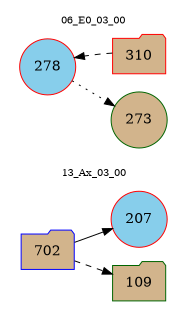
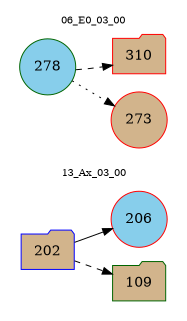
edge "310" -> "278": reversed
node "278": color red -> darkgreen
node "273": color darkgreen -> red
node "207": label "207" -> "206"
node "702": label "702" -> "202"
